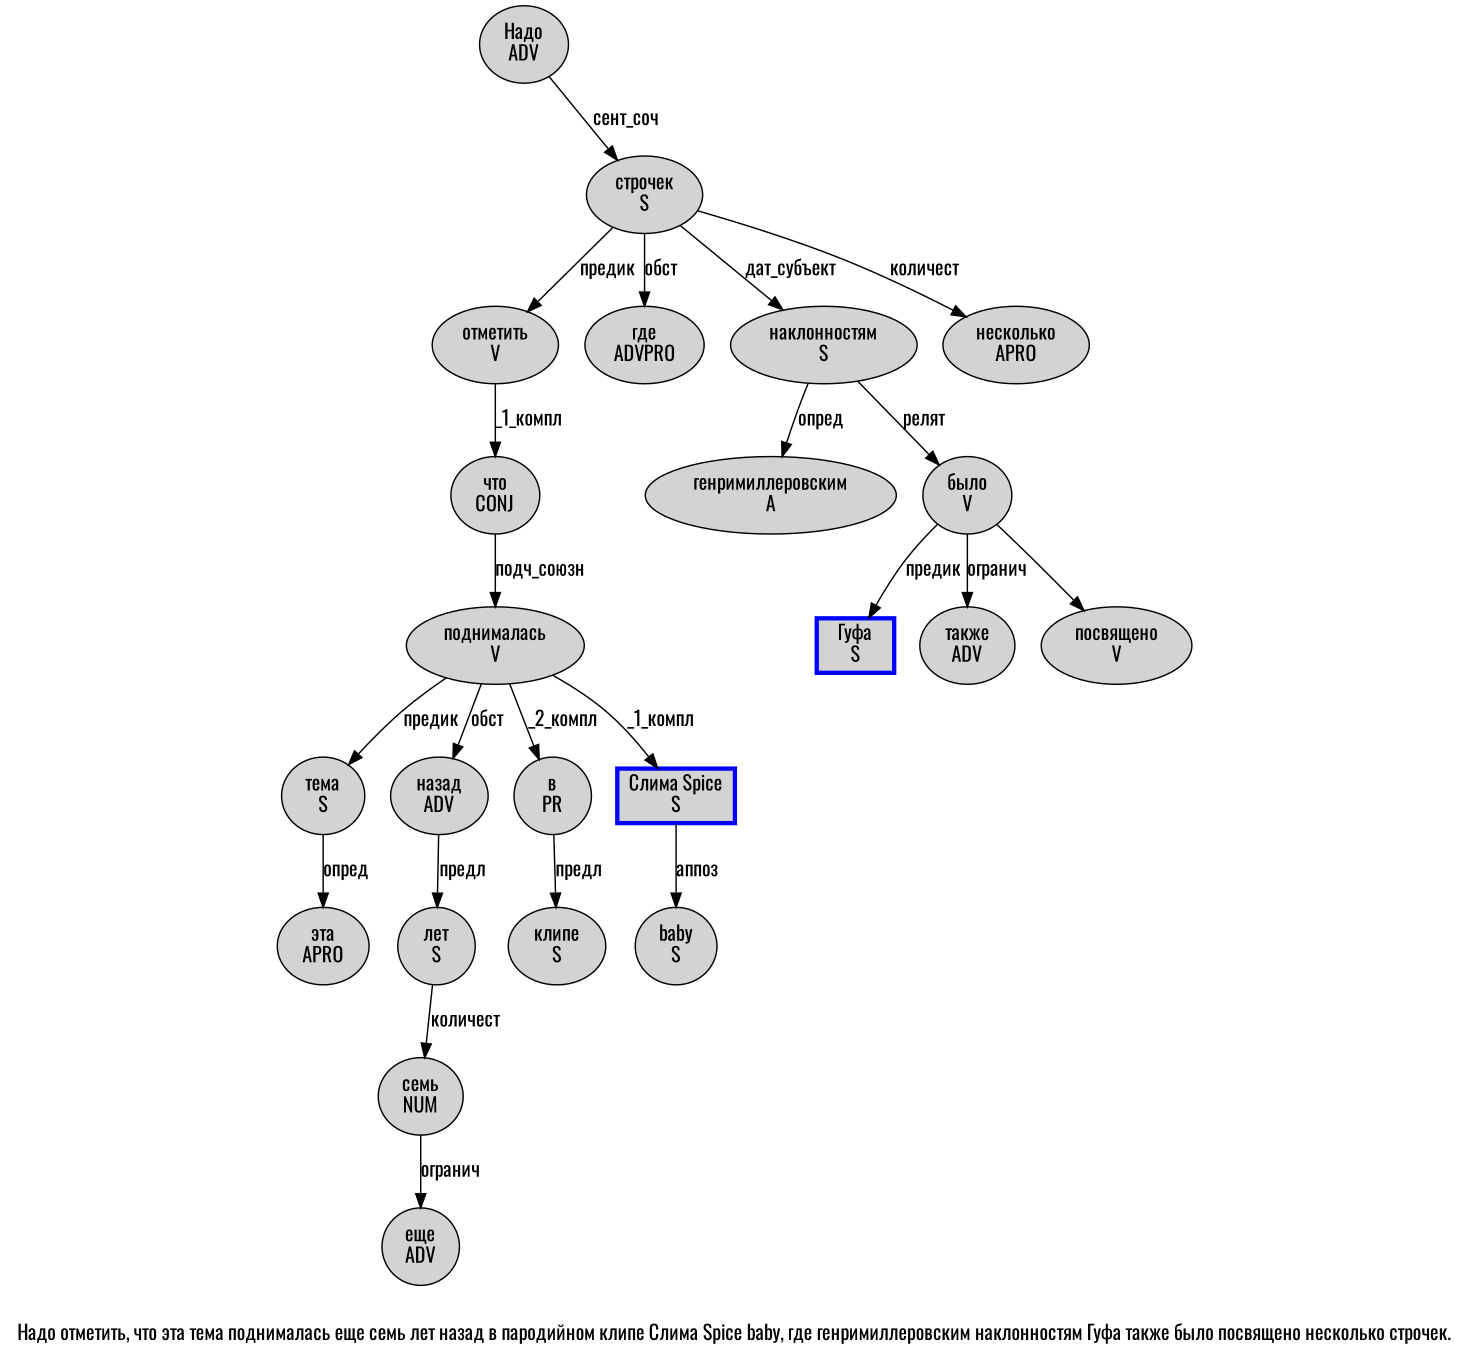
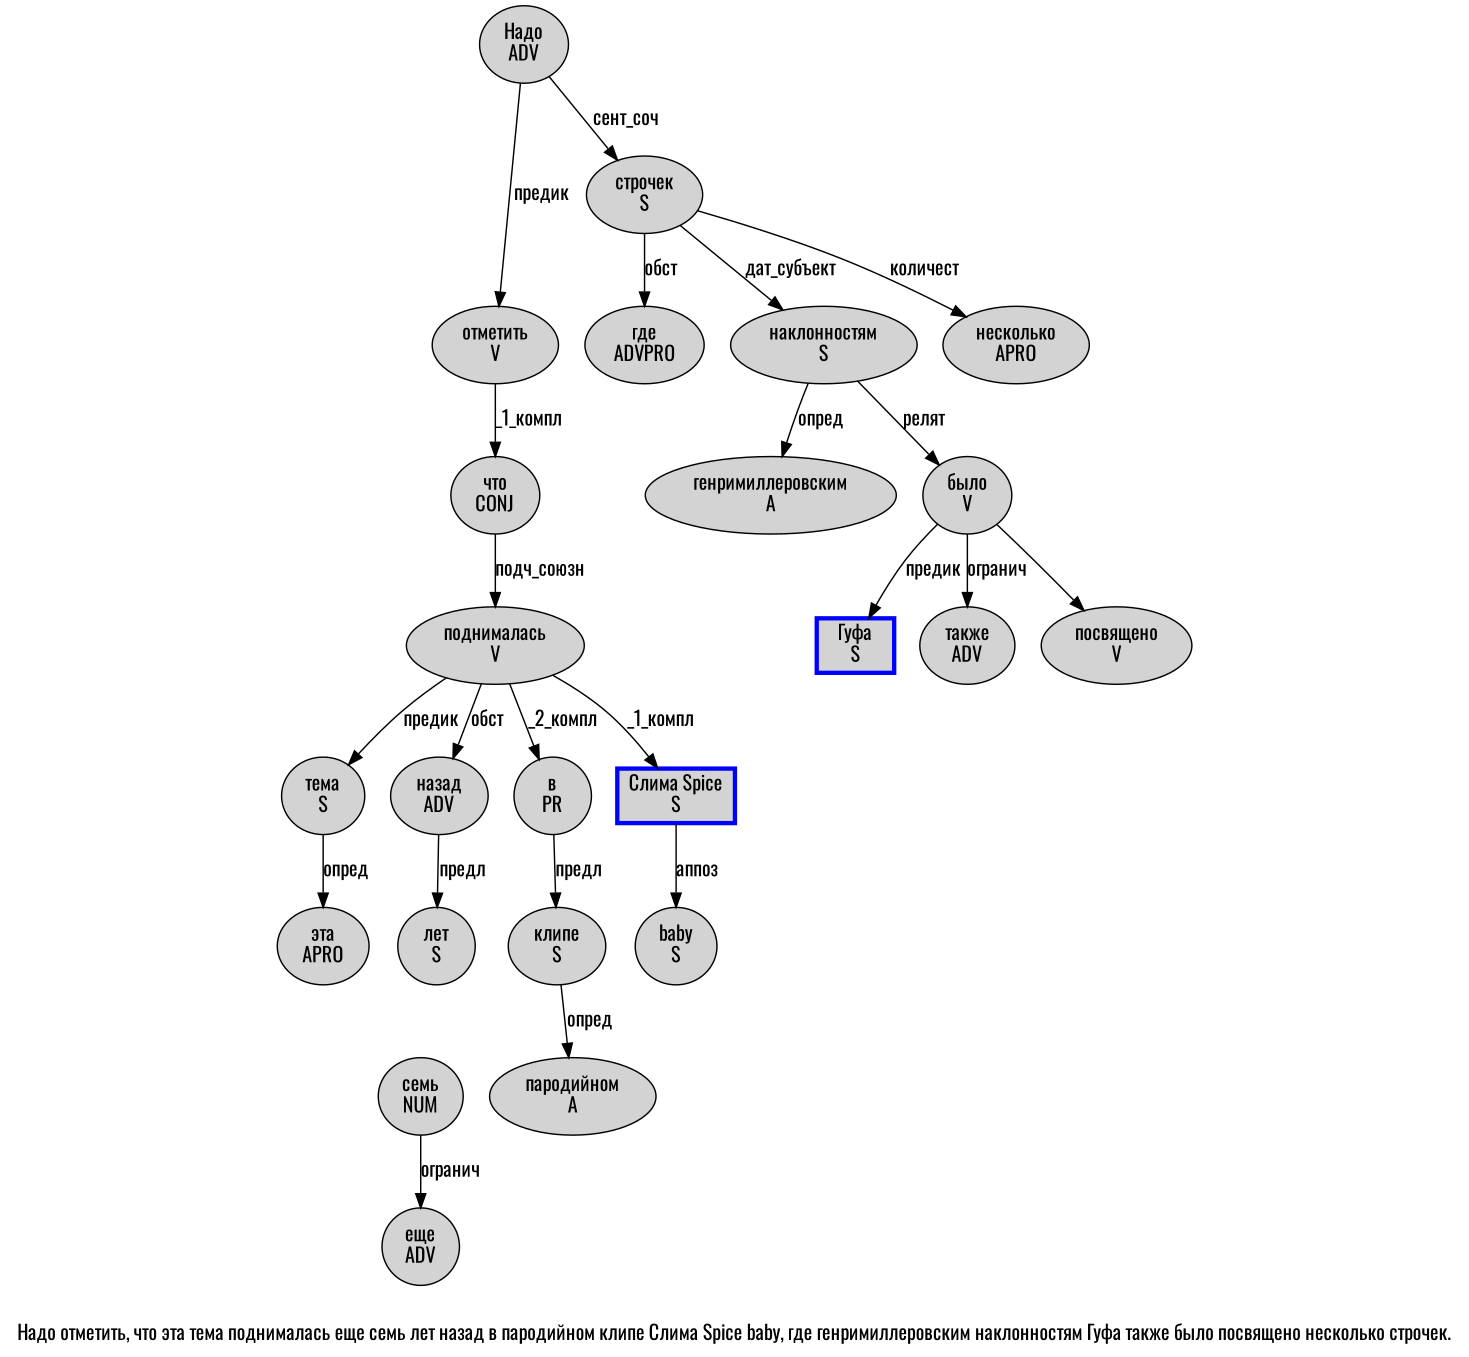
edge "строчек S" -> "отметить V": now "Надо ADV" -> "отметить V"
edge "лет S" -> "семь NUM": removed, label "количест"
node "пародийном A": added
